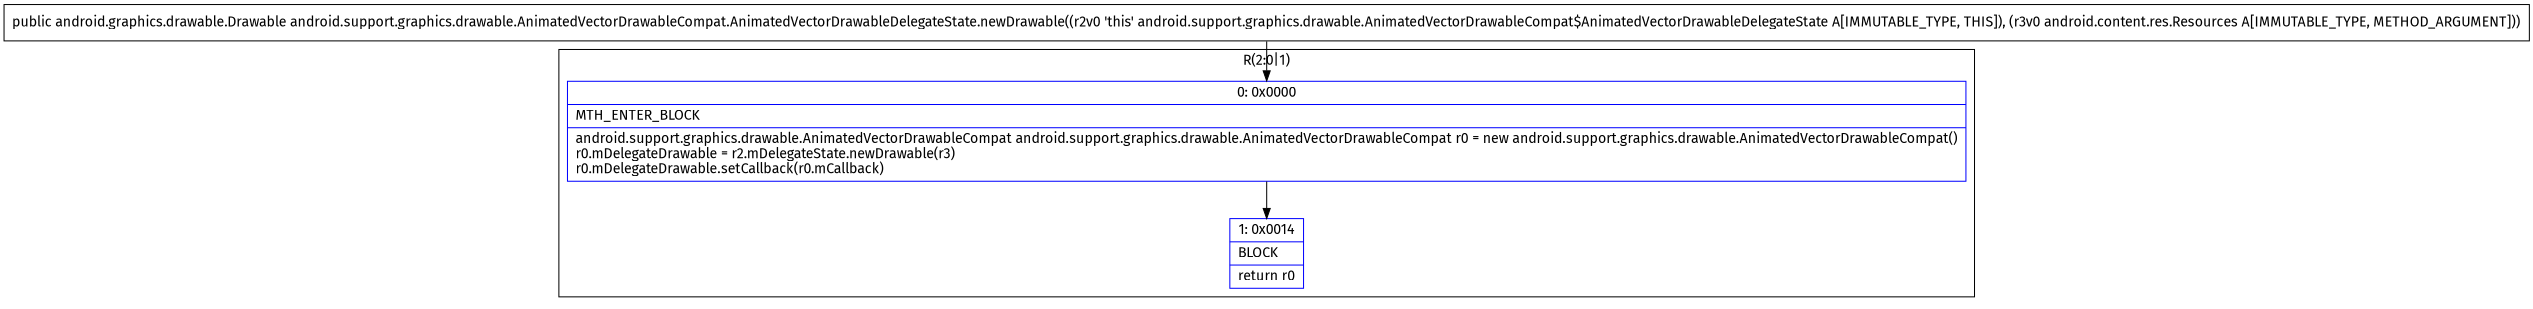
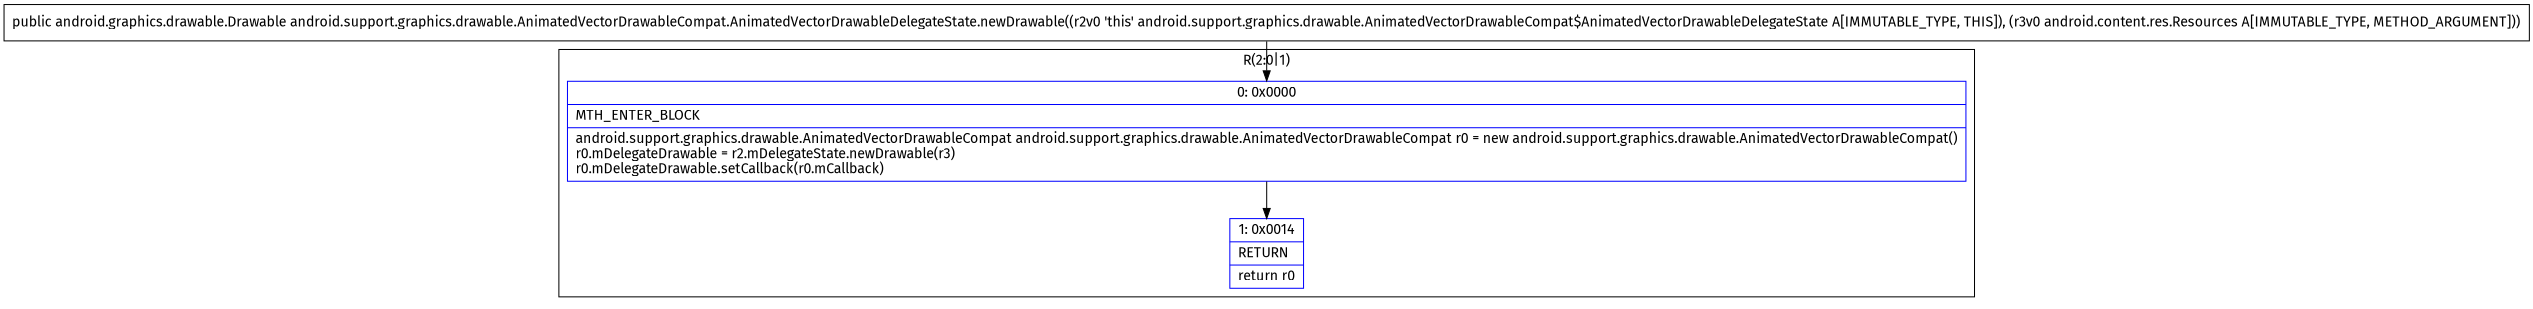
node "1: 0x0014": text "BLOCK" -> "RETURN"
